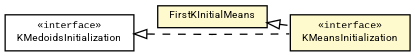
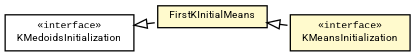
edge "KMeansInitialization" -> "KMedoidsInitialization": now "FirstKInitialMeans" -> "KMedoidsInitialization"
